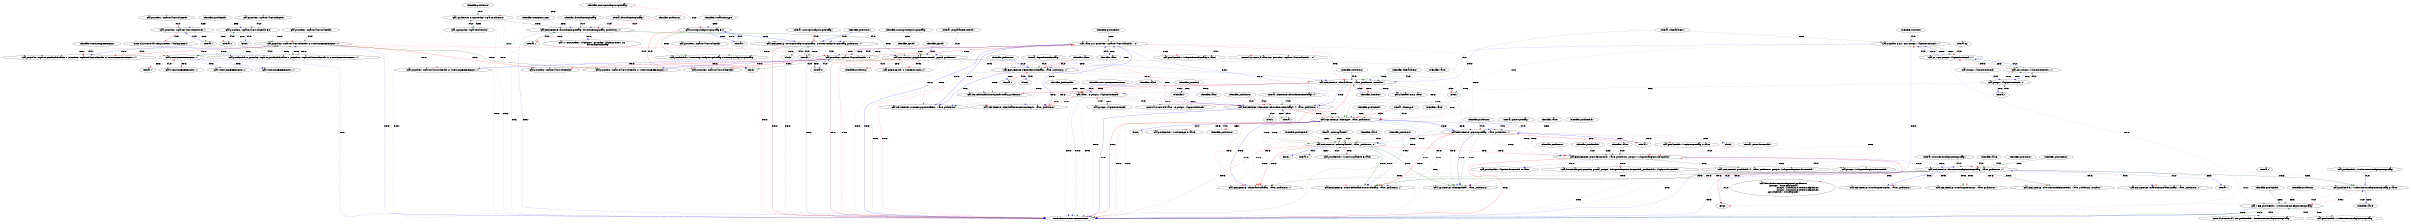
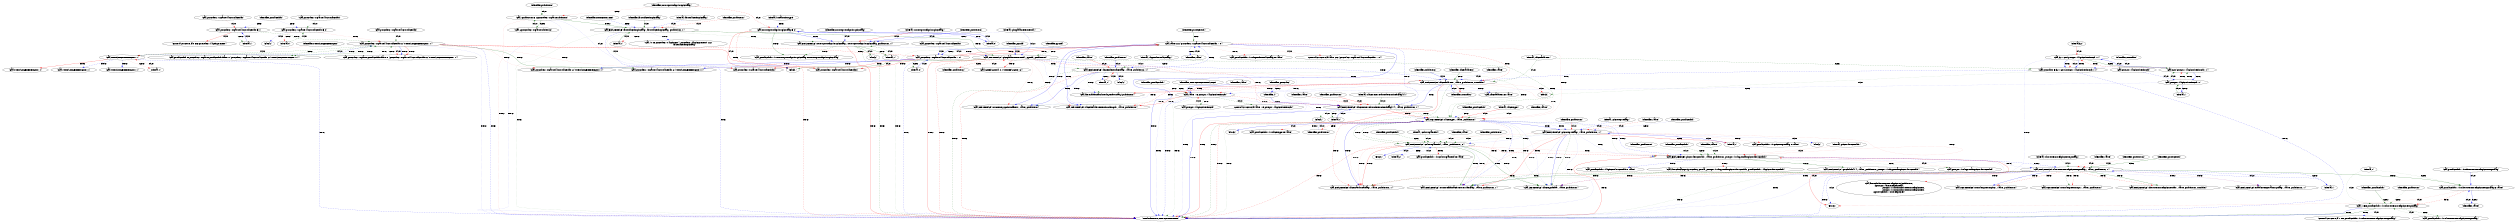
node "(Identifier,i1_nal_unit_type)": label "(Identifier,i1_nal_unit_type)" -> "(Literal,i1_nal_unit_type)"
edge "(Call,num_bits = 32 - CLZ(ps_sps->i4_pic_size_in_ctb - 1))" -> "(Call,32 - CLZ(ps_sps->i4_pic_size_in_ctb - 1))": removed, label "CFG:"
